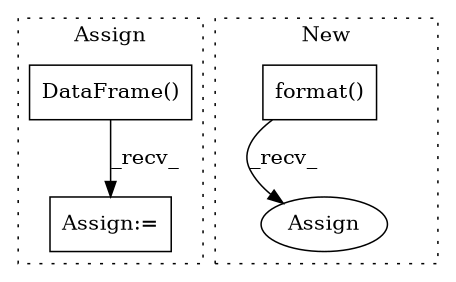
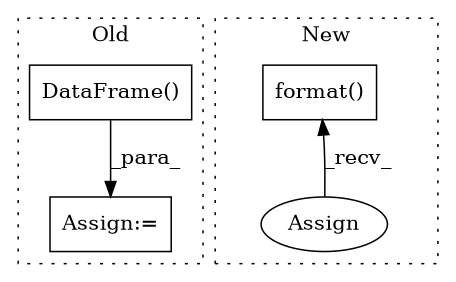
cluster "Assign": label "Assign" -> "Old"
edge "format()" -> "Assign": reversed
edge "DataFrame()" -> "Assign:=": label "_recv_" -> "_para_"
